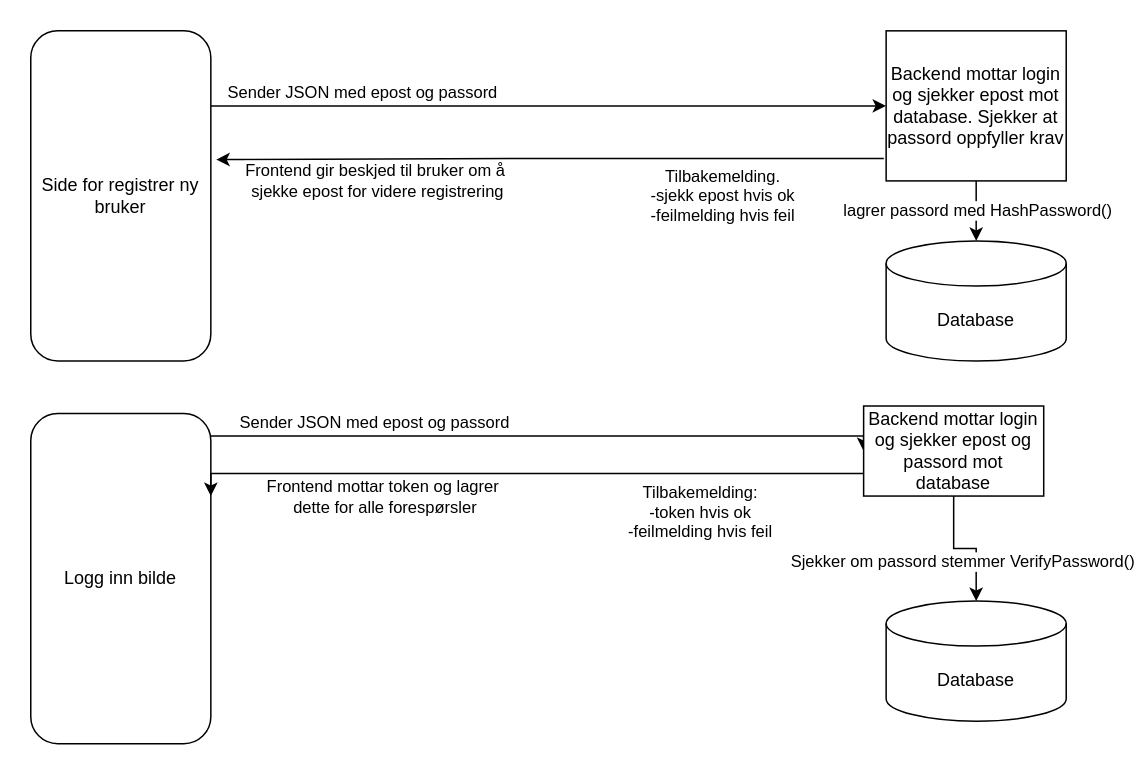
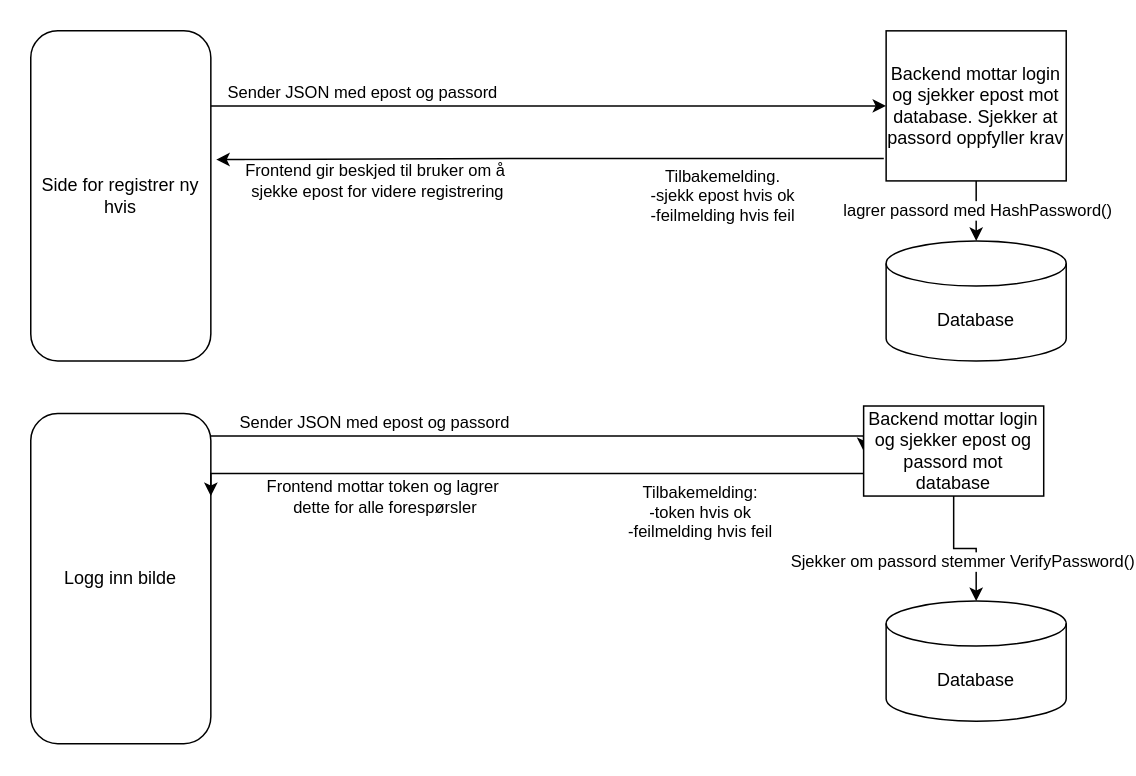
node "Side for registrer ny bruker": label "Side for registrer ny bruker" -> "Side for registrer ny hvis"
